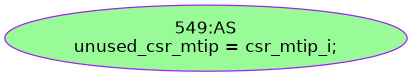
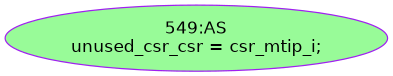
node "549:AS unused_csr_mtip = csr_mtip_i;": label "549:AS unused_csr_mtip = csr_mtip_i;" -> "549:AS unused_csr_csr = csr_mtip_i;"
